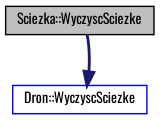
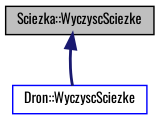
edge "Sciezka::WyczyscSciezke" -> "Dron::WyczyscSciezke": reversed
